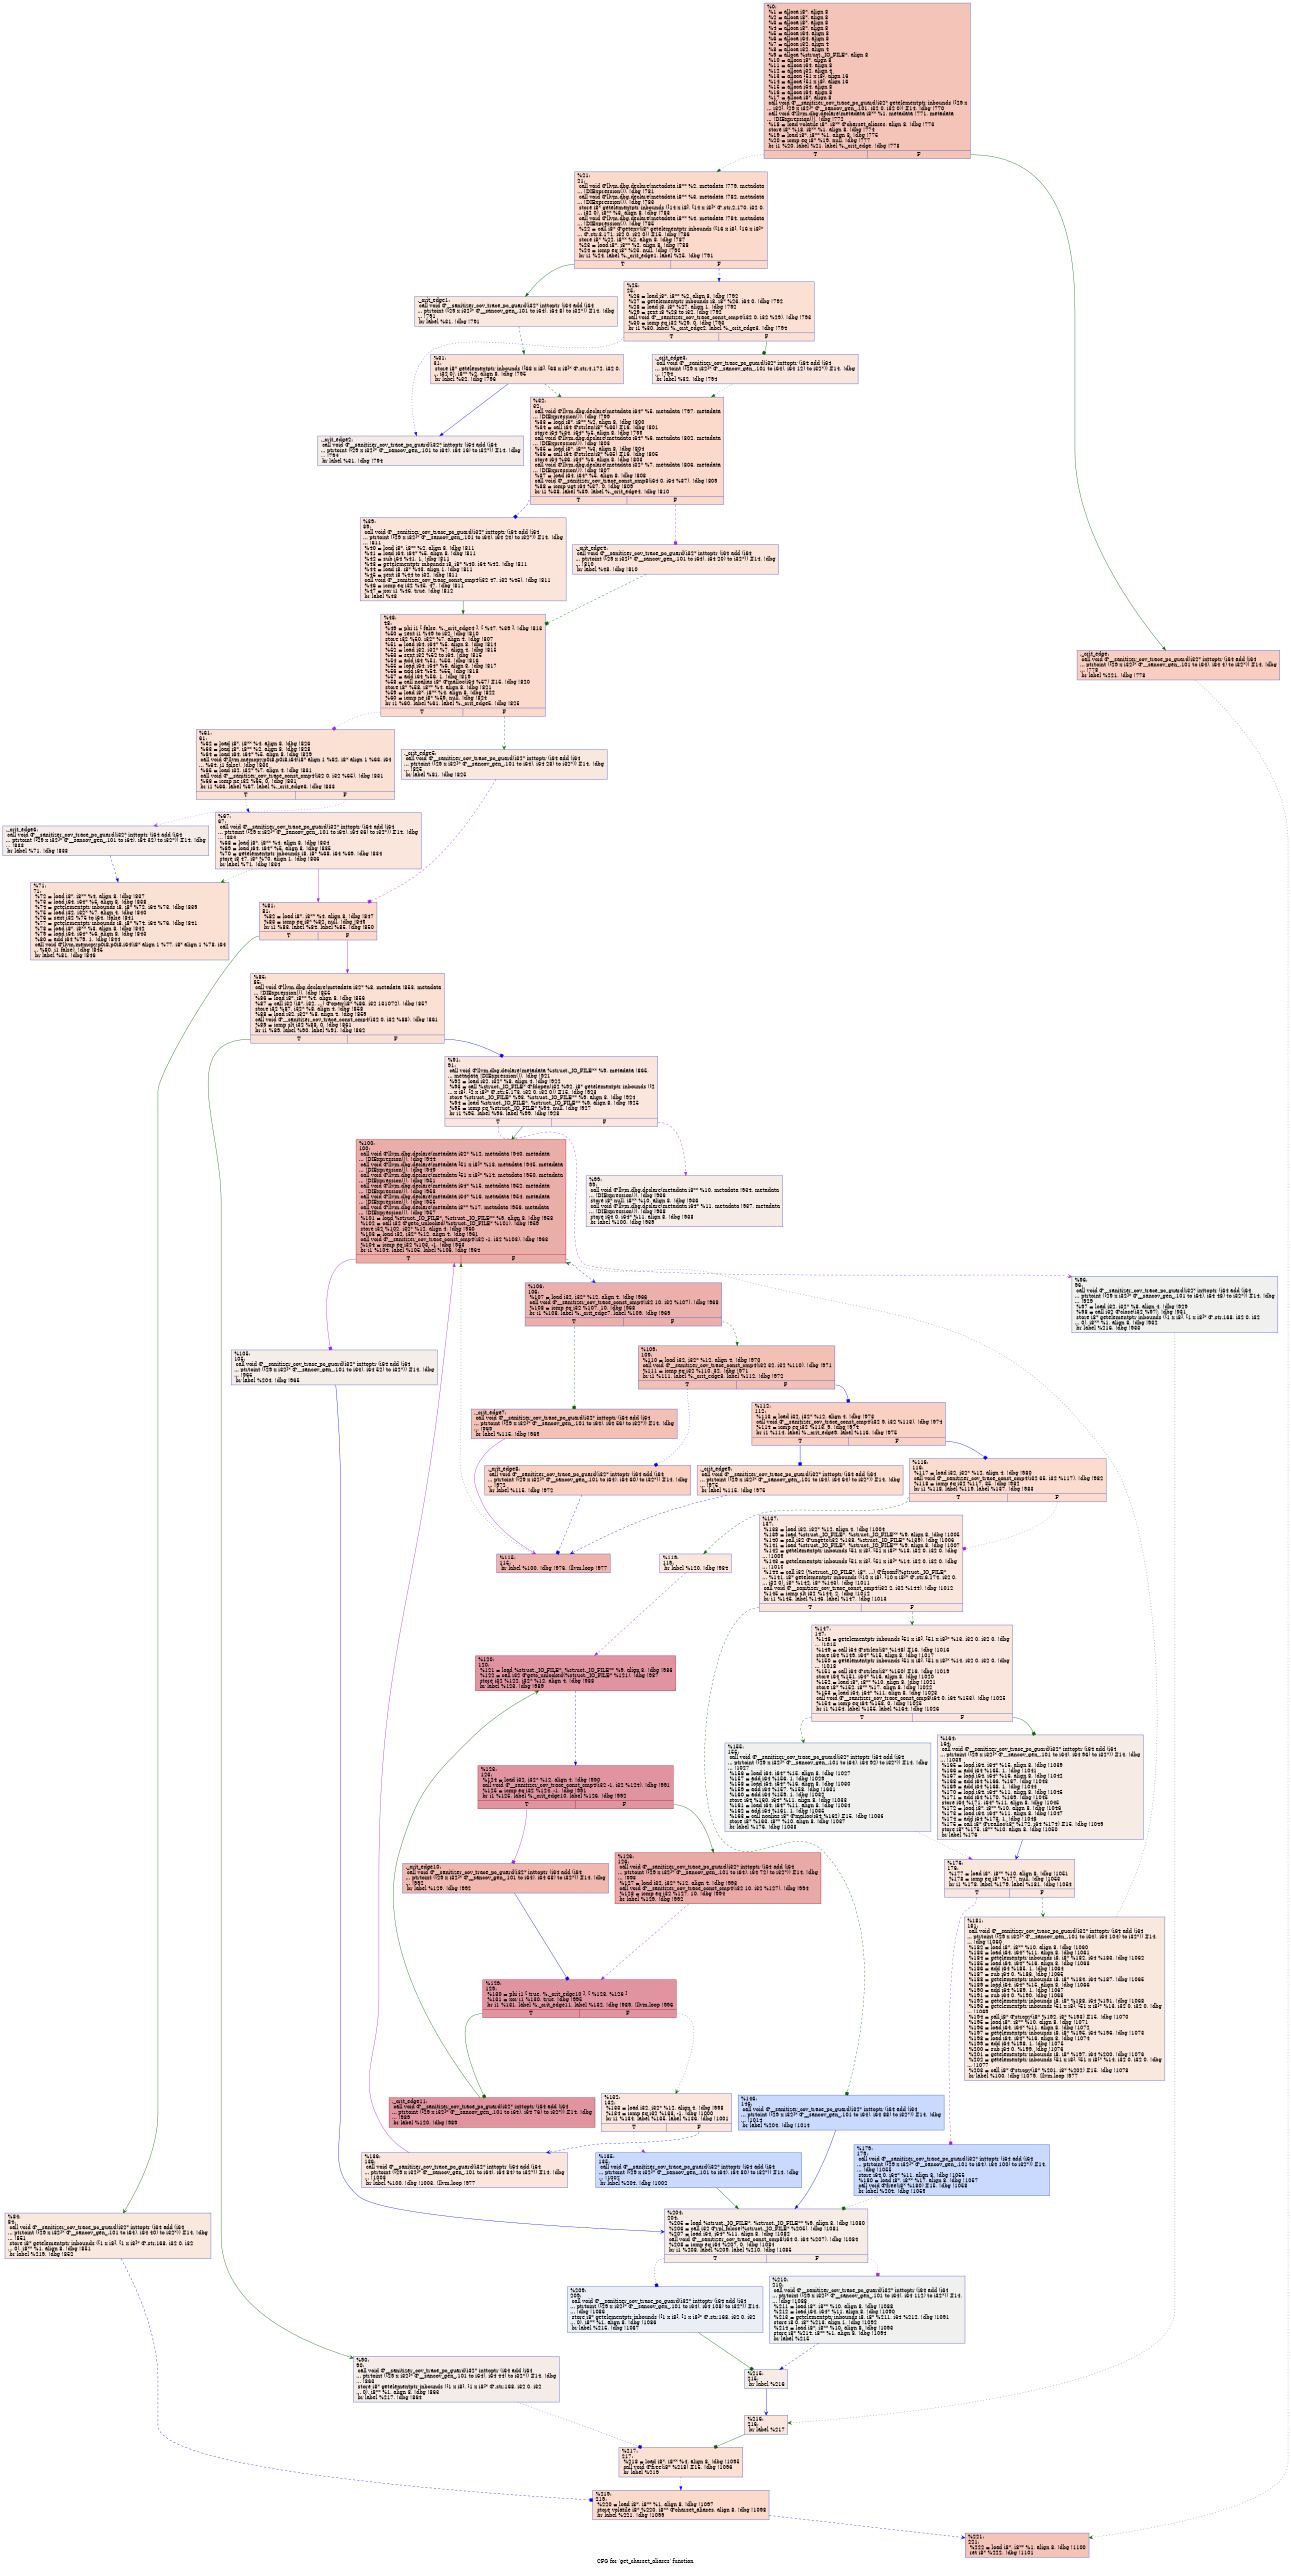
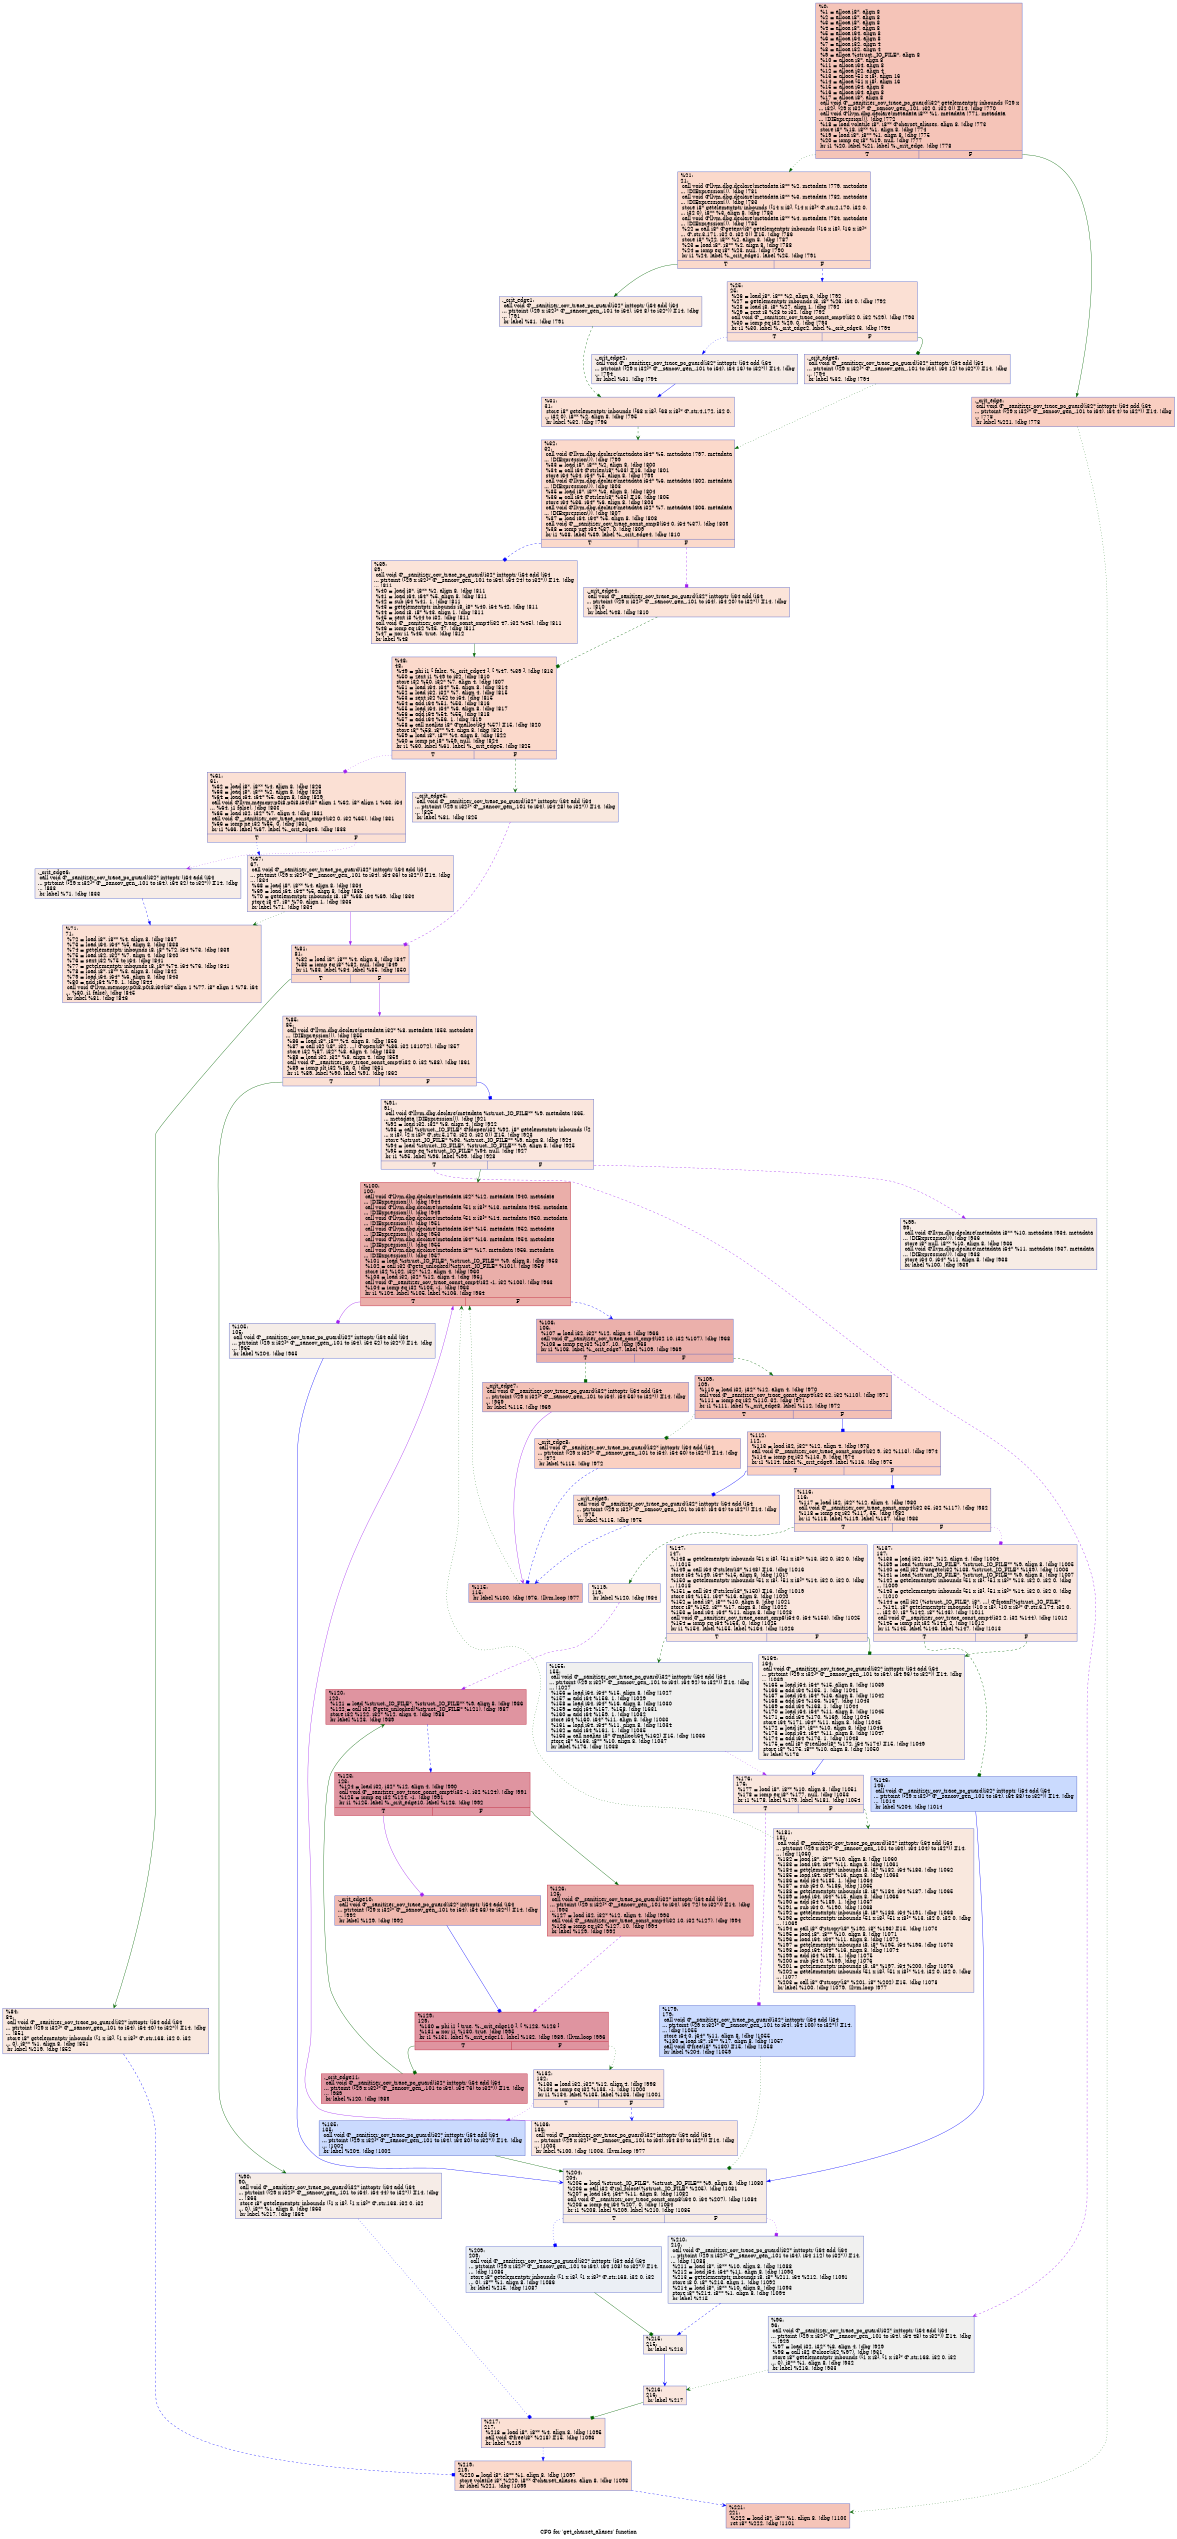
edge "%31:" -> "._crit_edge2:": reversed
node "%71:": text "%76 = sext i32 %75 to i64, !false !841" -> "%76 = sext i32 %75 to i64, !dbg !841"
edge "%109:" -> "._crit_edge8:": color blue -> darkgreen
edge "%137:" -> "%147:": now "%137:" -> "%164:"
